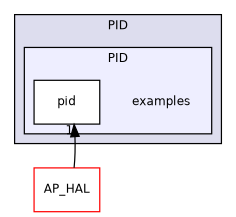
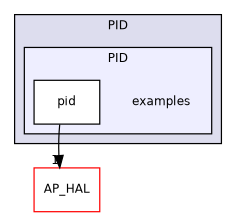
edge "AP_HAL" -> "pid": reversed
